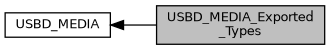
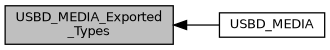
edge "USBD_MEDIA_Exported _Types" -> "USBD_MEDIA": reversed
